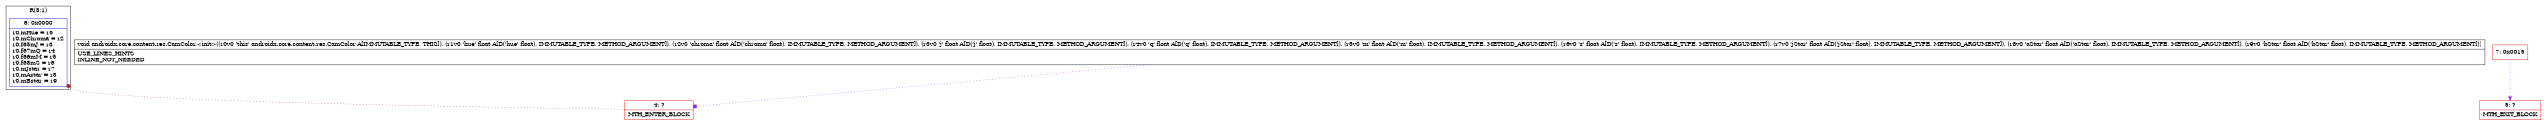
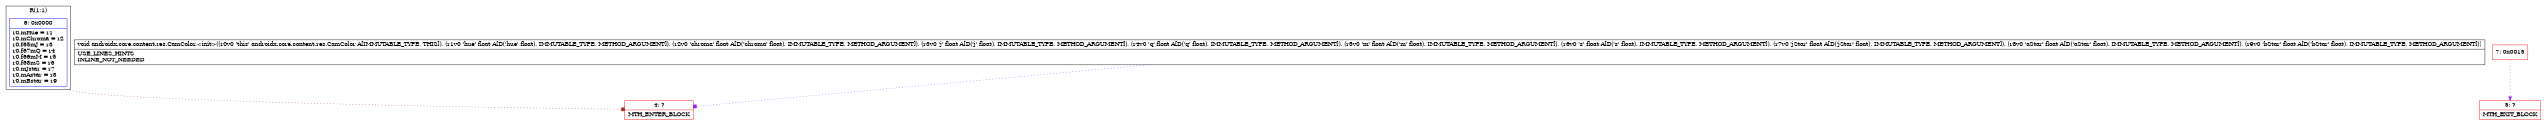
cluster "R(5:1)": label "R(5:1)" -> "R(1:1)"
node "6: 0x0000": text "r0.mHue = r5" -> "r0.mHue = r1"
edge "4: ?" -> "6: 0x0000": reversed
